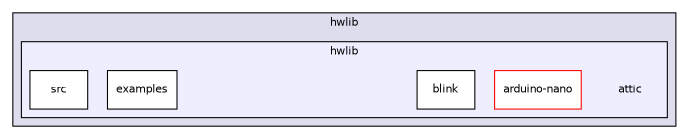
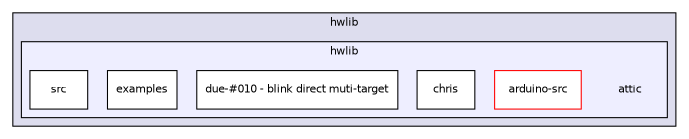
node "due-#010 - blink direct muti-target": added
node "blink": label "blink" -> "chris"
node "arduino-nano": label "arduino-nano" -> "arduino-src"
